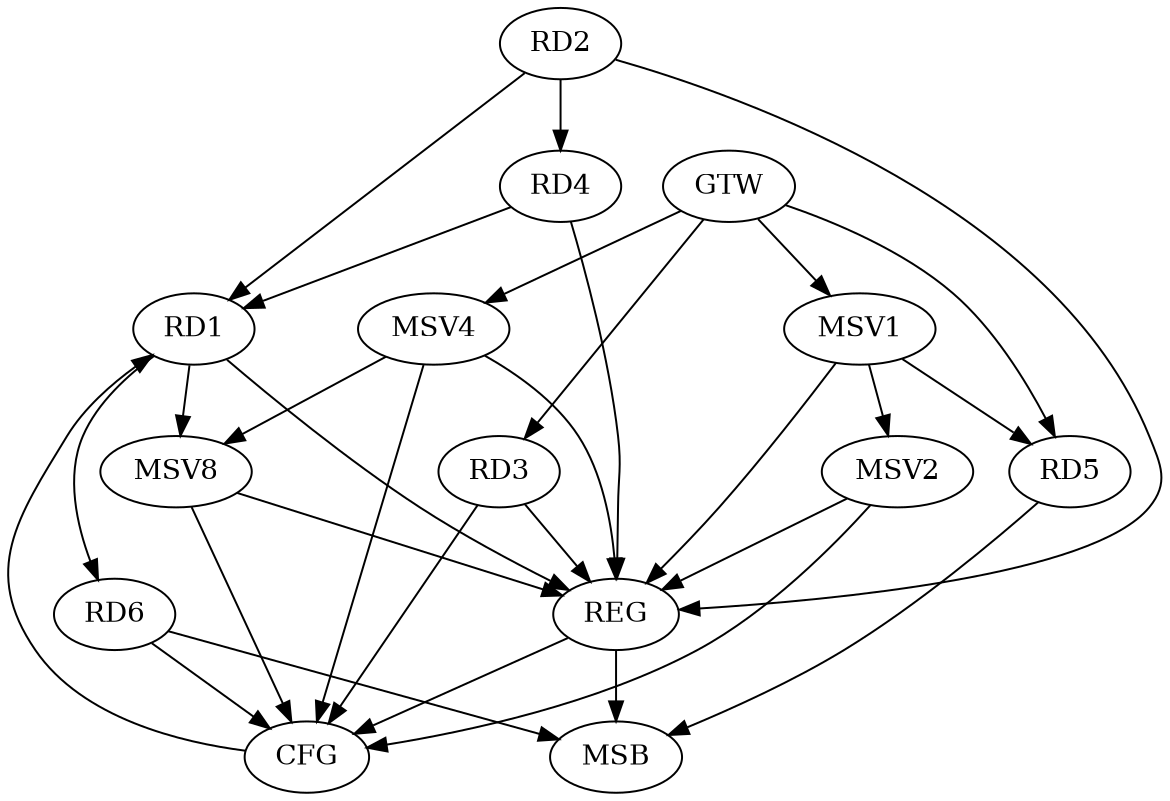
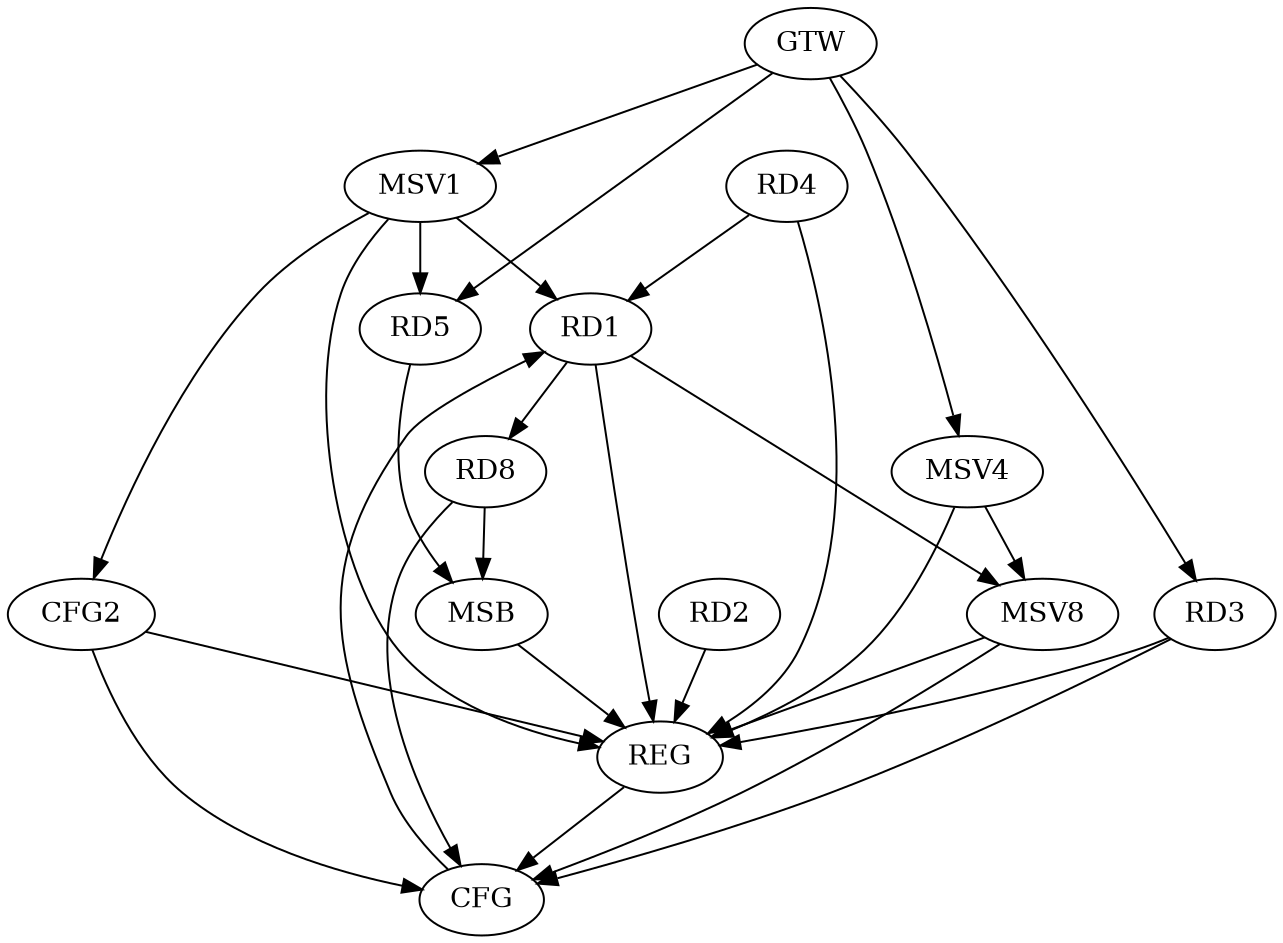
edge "RD2" -> "RD4": removed
edge "RD2" -> "RD1": now "MSV1" -> "RD1"
node "MSV2": label "MSV2" -> "CFG2"
edge "MSV4" -> "CFG": removed
node "RD6": label "RD6" -> "RD8"
edge "REG" -> "MSB": reversed
